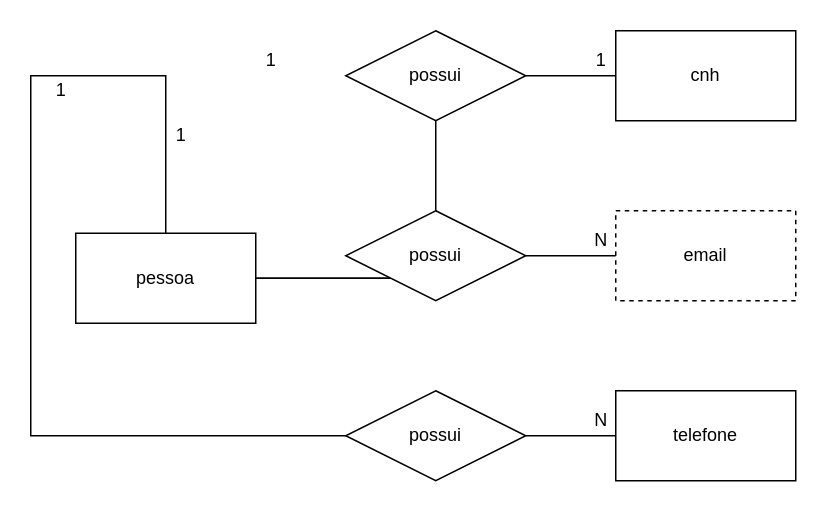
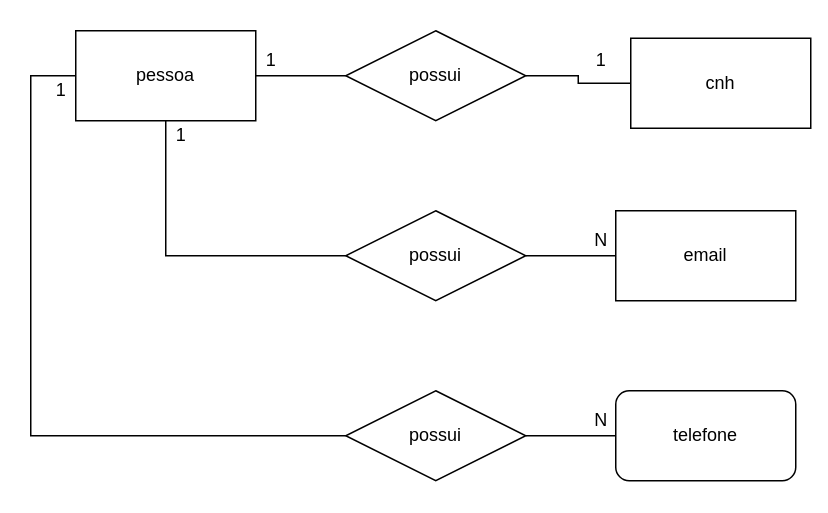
node "cnh": moved (706, 76) -> (721, 83)
node "email": style dashed -> solid
node "pessoa": moved (166, 278) -> (166, 76)
node "telefone": shape rectangle -> rounded rectangle
